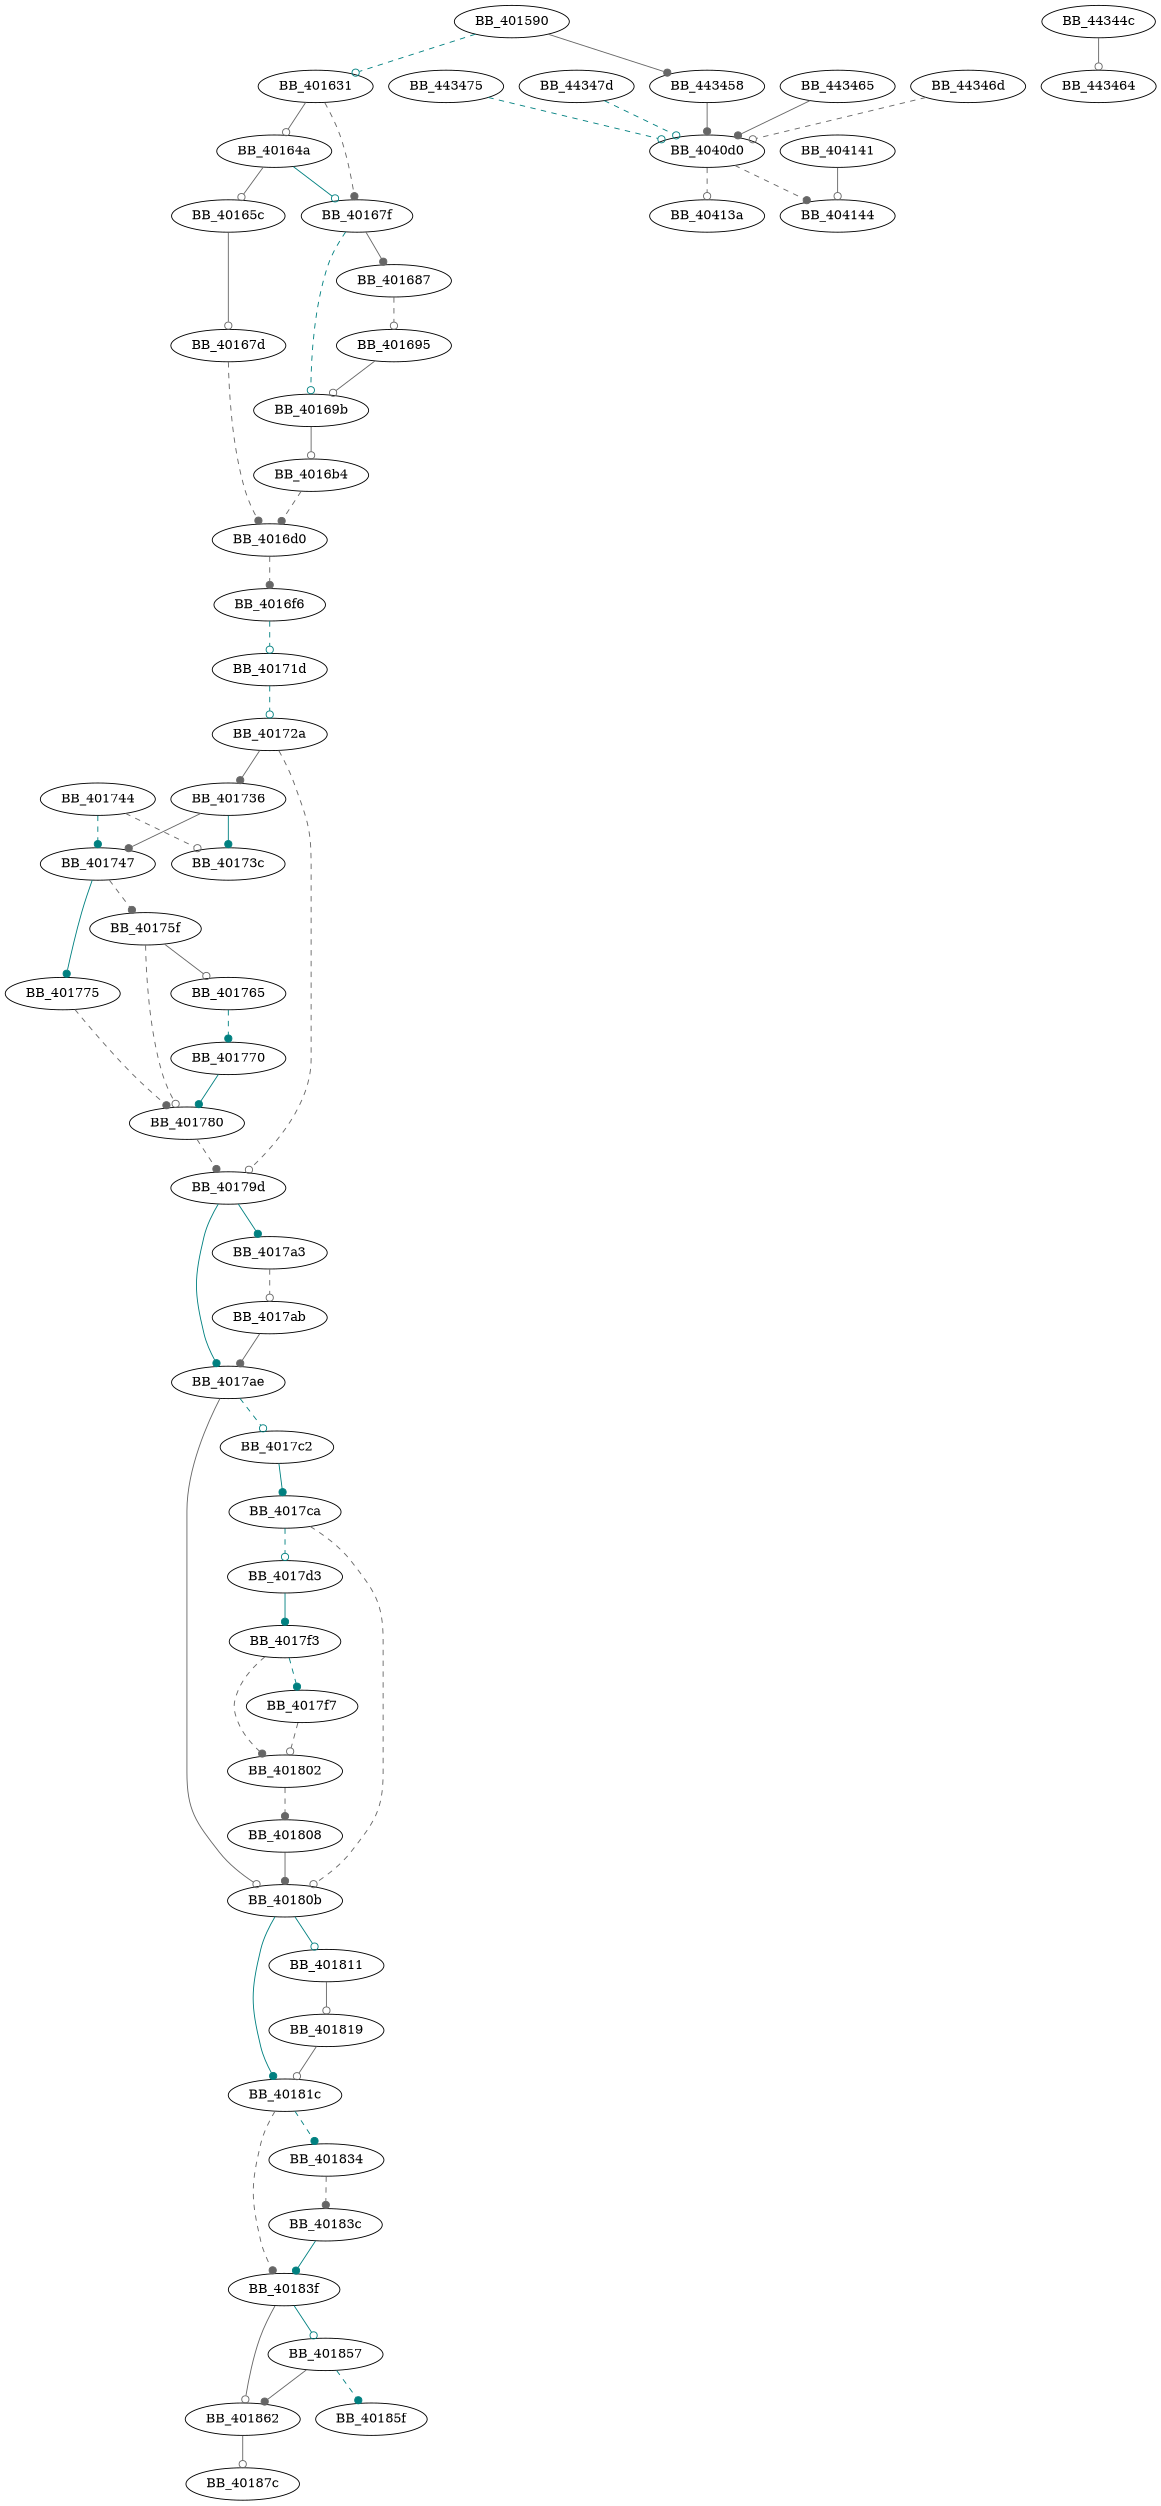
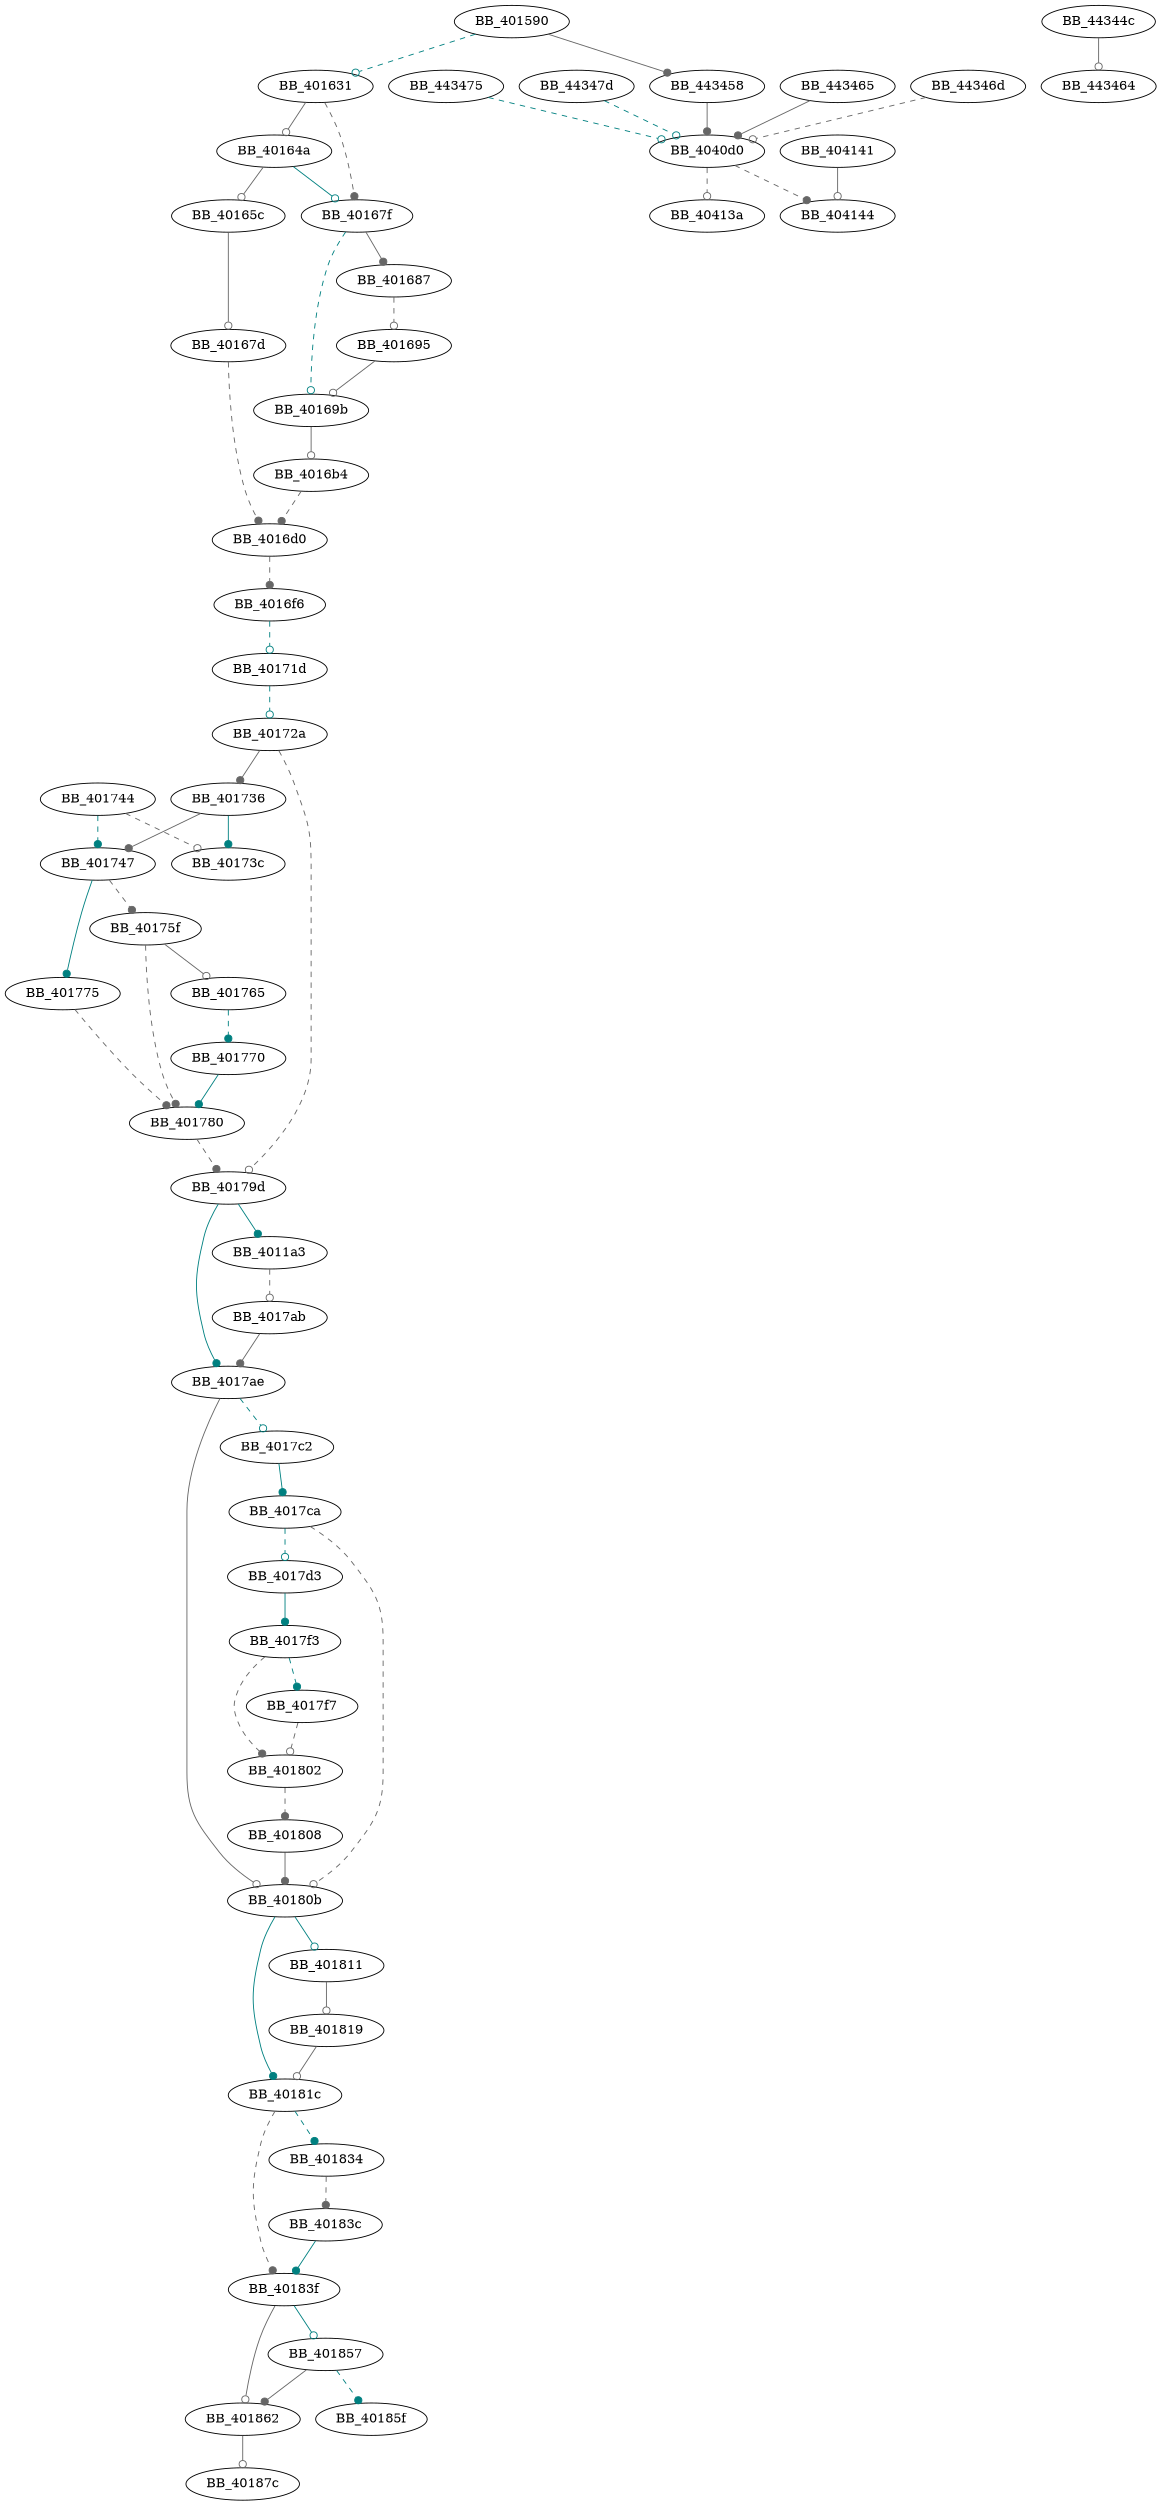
edge "BB_40175f" -> "BB_401780": arrowhead odot -> dot
node "BB_4017a3": label "BB_4017a3" -> "BB_4011a3"
